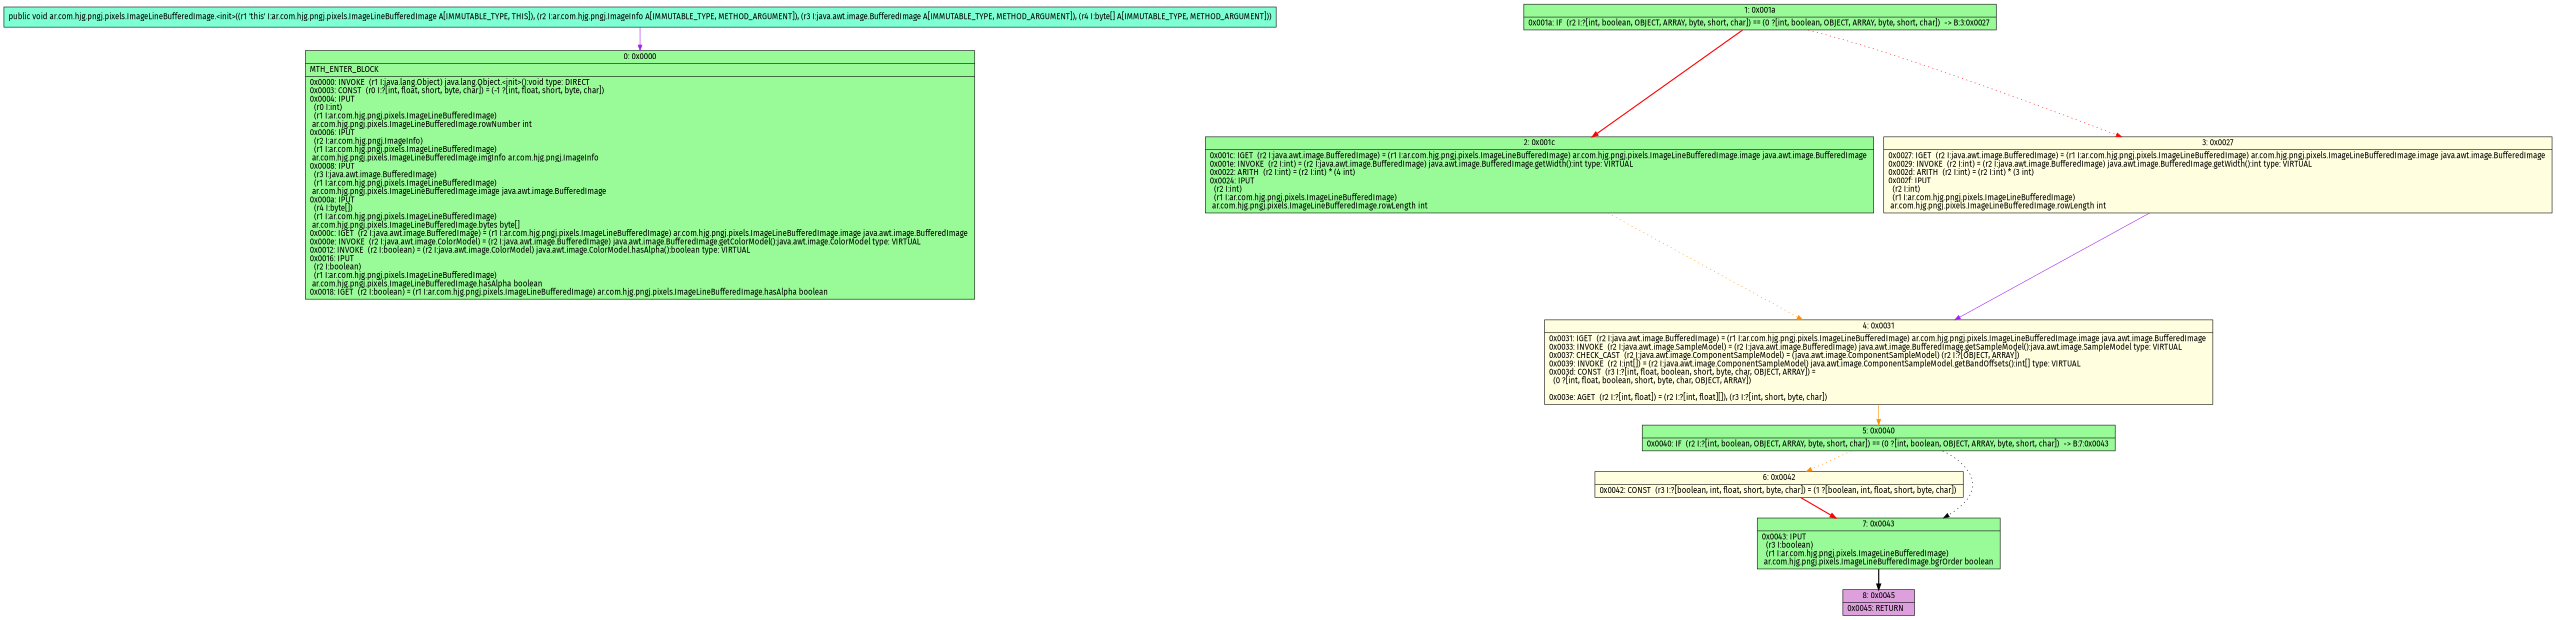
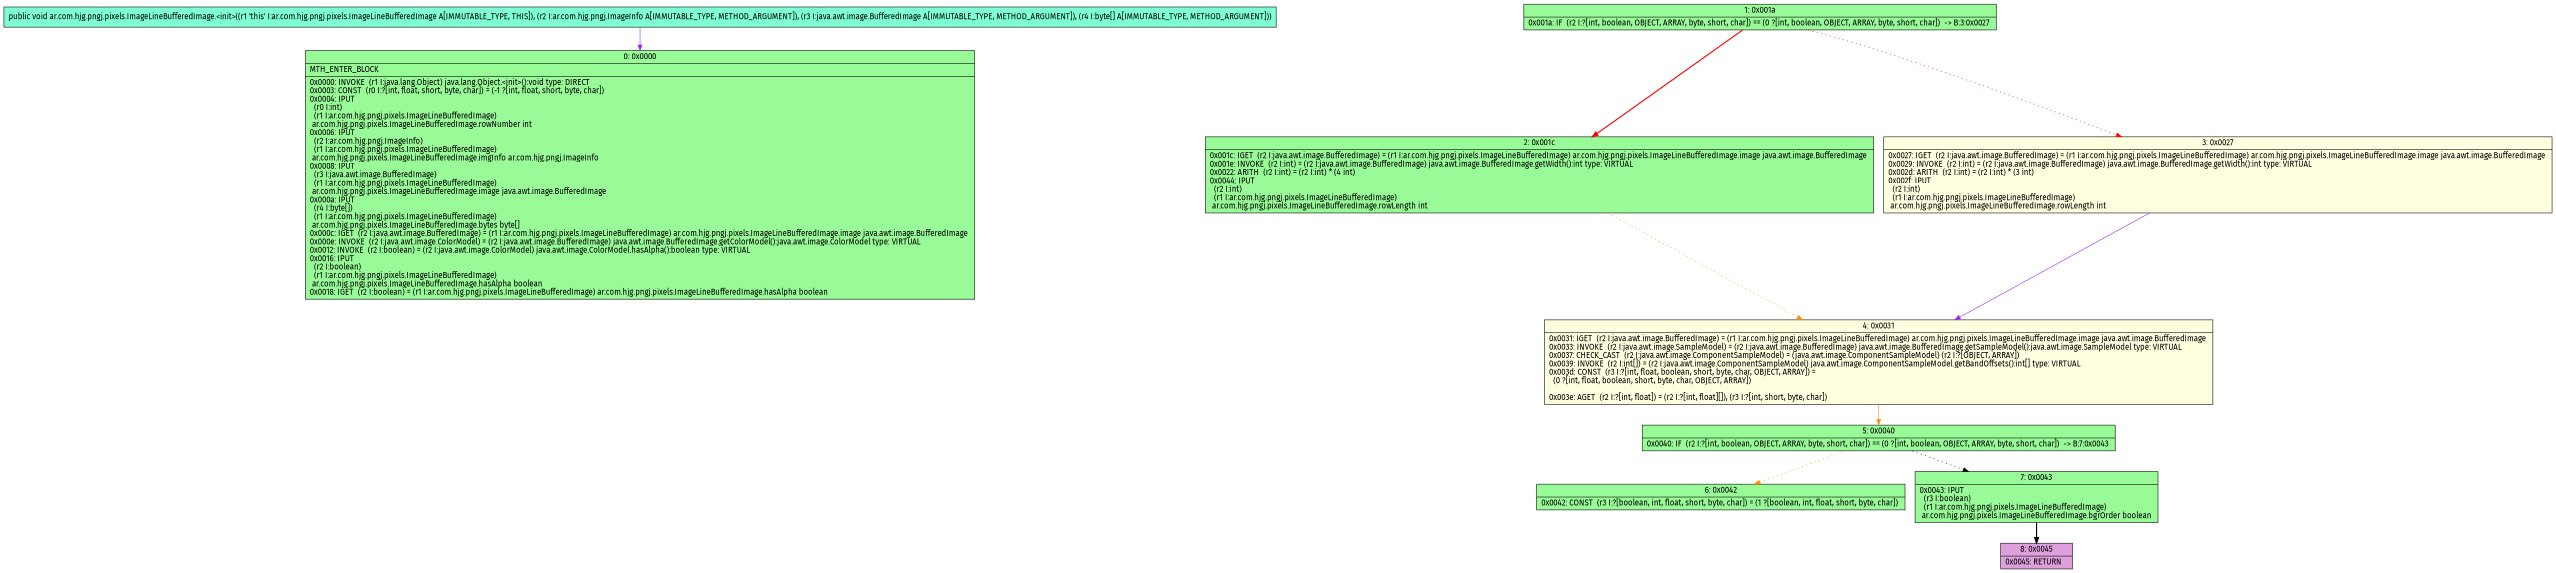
node "2: 0x001c": text "0x0024: IPUT" -> "0x0044: IPUT"
node "6: 0x0042": fillcolor lightyellow -> palegreen
edge "6: 0x0042" -> "7: 0x0043": removed
